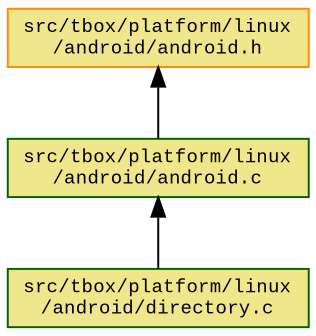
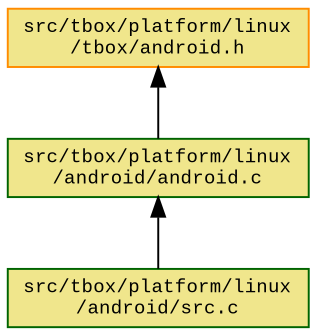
node "src/tbox/platform/linux /android/android.h": label "src/tbox/platform/linux /android/android.h" -> "src/tbox/platform/linux /tbox/android.h"
node "src/tbox/platform/linux /android/directory.c": label "src/tbox/platform/linux /android/directory.c" -> "src/tbox/platform/linux /android/src.c"
